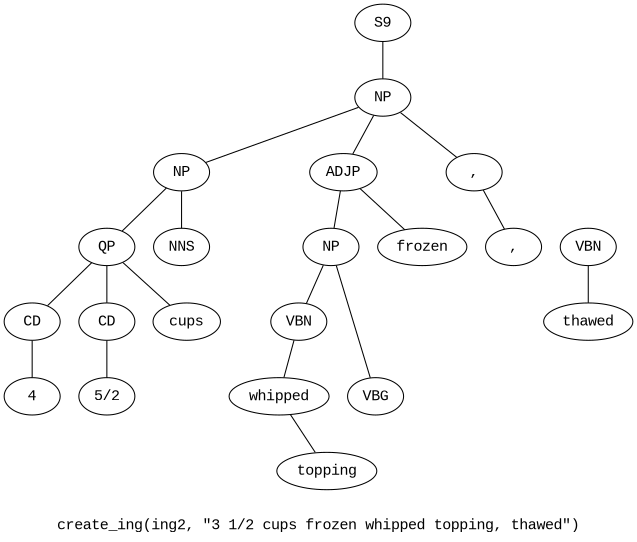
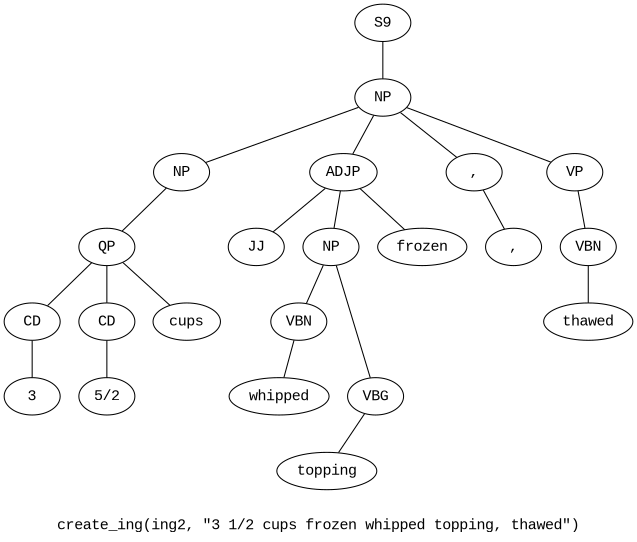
node "VP": added
node "NNS": removed
node "JJ": added
node "4": label "4" -> "3"
edge "whipped" -- "topping": now "VBG" -- "topping"
